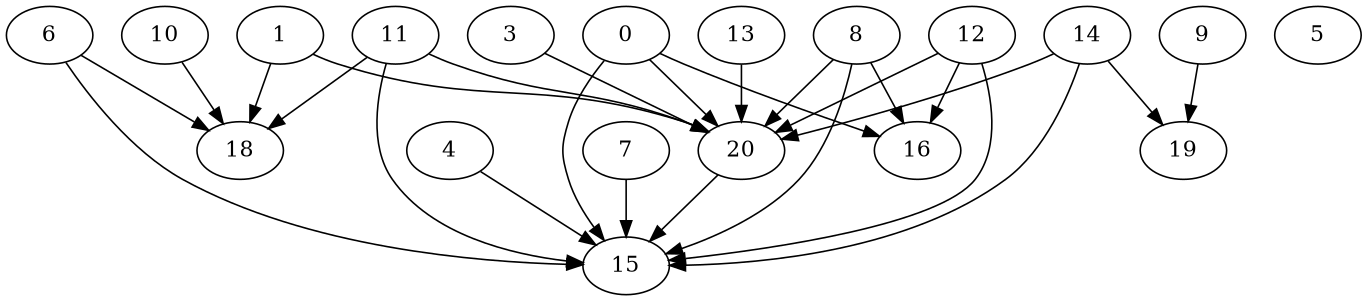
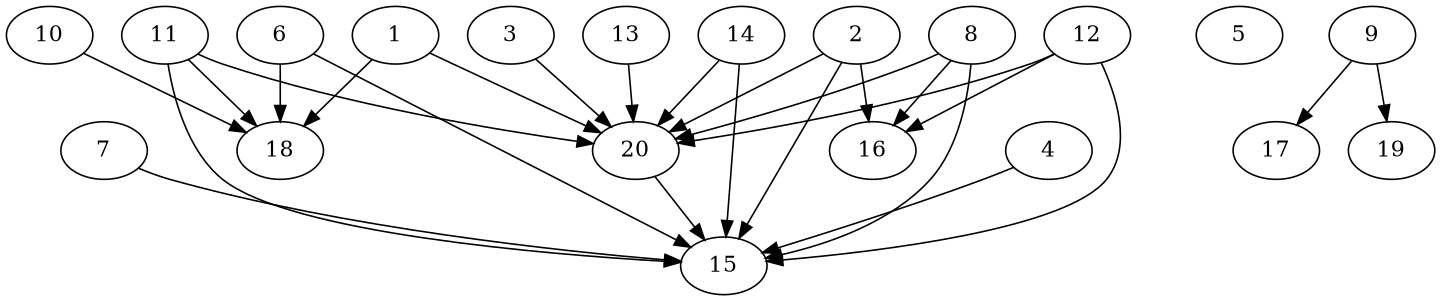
node "0": label "0" -> "2"
edge "14" -> "19": removed
node "17": added
